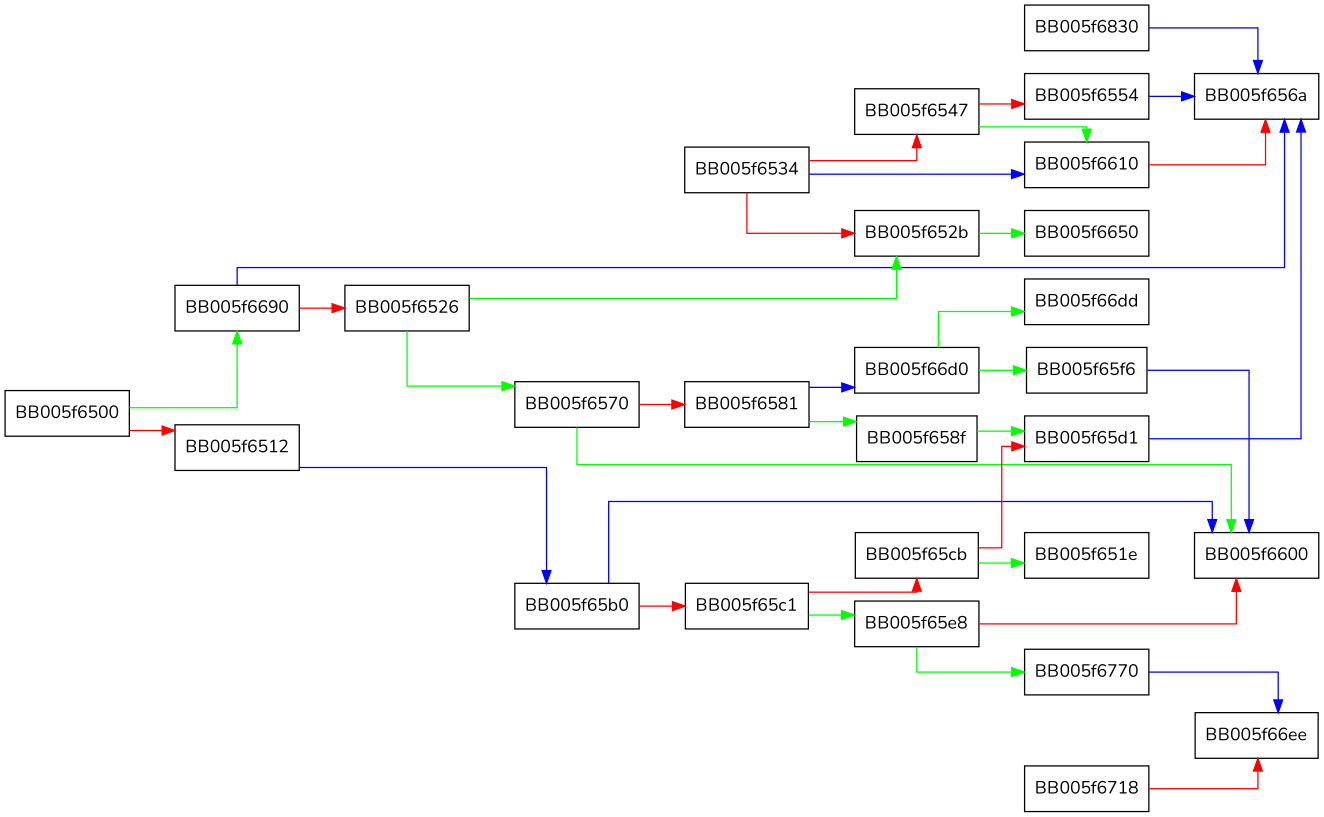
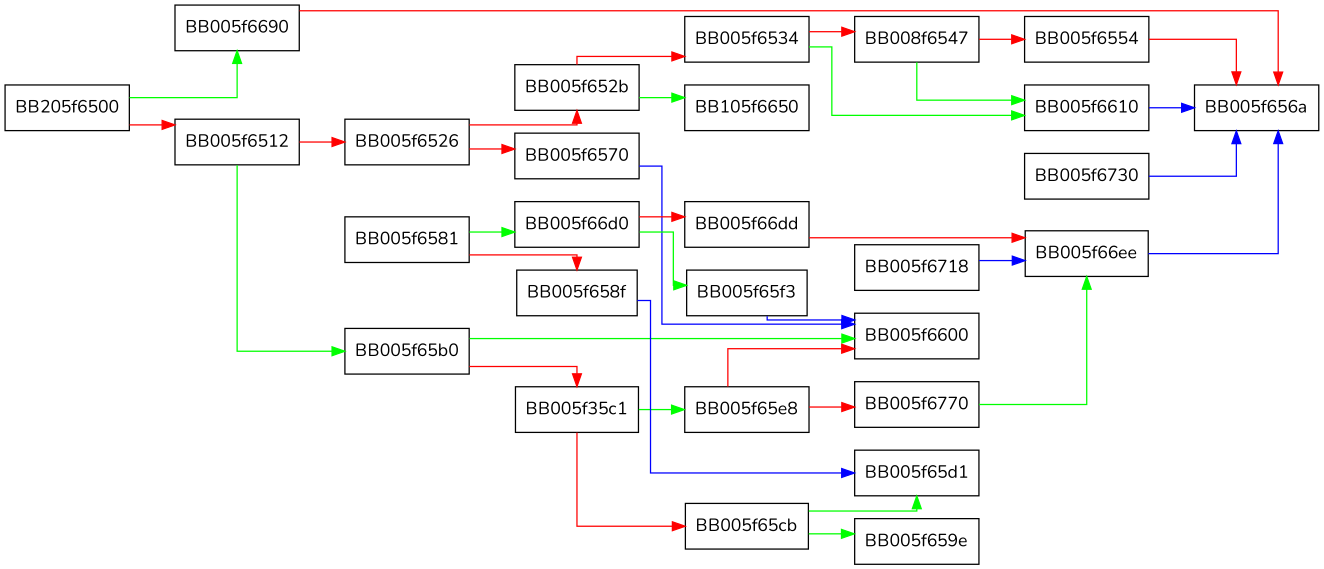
node "BB005f6830": label "BB005f6830" -> "BB005f6730"
edge "BB005f6554" -> "BB005f656a": color blue -> red
node "BB005f6547": label "BB005f6547" -> "BB008f6547"
edge "BB005f6610" -> "BB005f656a": color red -> blue
edge "BB005f6534" -> "BB005f6610": color blue -> green
edge "BB005f6534" -> "BB005f652b": reversed
node "BB005f6650": label "BB005f6650" -> "BB105f6650"
edge "BB005f66dd" -> "BB005f66ee": added
edge "BB005f6690" -> "BB005f656a": color blue -> red
edge "BB005f6526" -> "BB005f652b": color green -> red
edge "BB005f6690" -> "BB005f6526": now "BB005f6512" -> "BB005f6526"
edge "BB005f66d0" -> "BB005f66dd": color green -> red
edge "BB005f65d1" -> "BB005f656a": now "BB005f66ee" -> "BB005f656a"
node "BB005f65f6": label "BB005f65f6" -> "BB005f65f3"
edge "BB005f6526" -> "BB005f6570": color green -> red
edge "BB005f6581" -> "BB005f66d0": color blue -> green
edge "BB005f6570" -> "BB005f6581": removed
node "BB005f6500": label "BB005f6500" -> "BB205f6500"
edge "BB005f6581" -> "BB005f658f": color green -> red
edge "BB005f658f" -> "BB005f65d1": color green -> blue
edge "BB005f6570" -> "BB005f6600": color green -> blue
edge "BB005f6512" -> "BB005f65b0": color blue -> green
edge "BB005f65b0" -> "BB005f6600": color blue -> green
edge "BB005f65cb" -> "BB005f65d1": color red -> green
node "BB005f651e": label "BB005f651e" -> "BB005f659e"
node "BB005f65c1": label "BB005f65c1" -> "BB005f35c1"
edge "BB005f65e8" -> "BB005f6770": color green -> red
edge "BB005f6770" -> "BB005f66ee": color blue -> green
edge "BB005f6718" -> "BB005f66ee": color red -> blue
